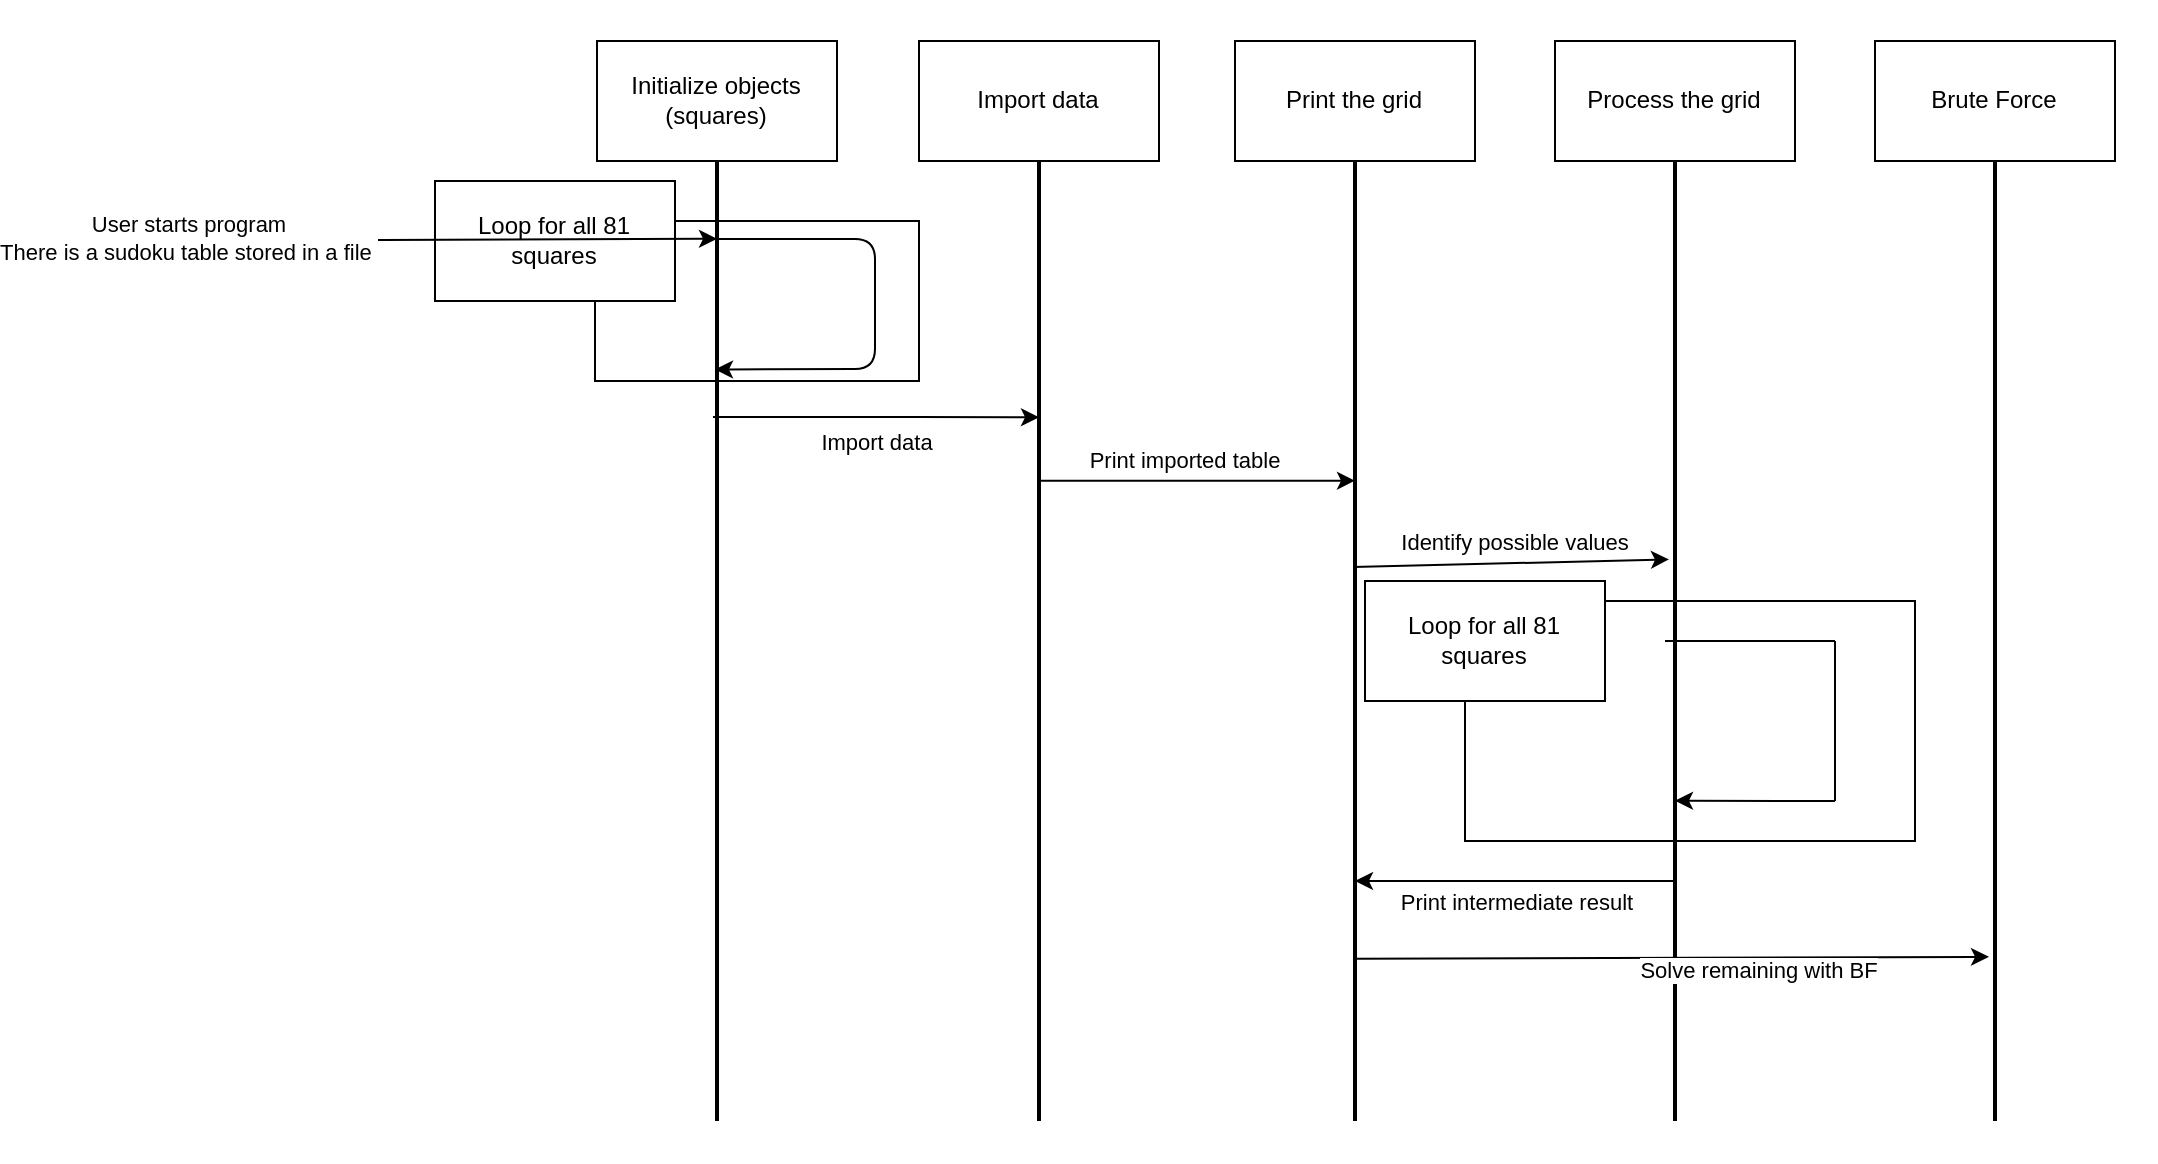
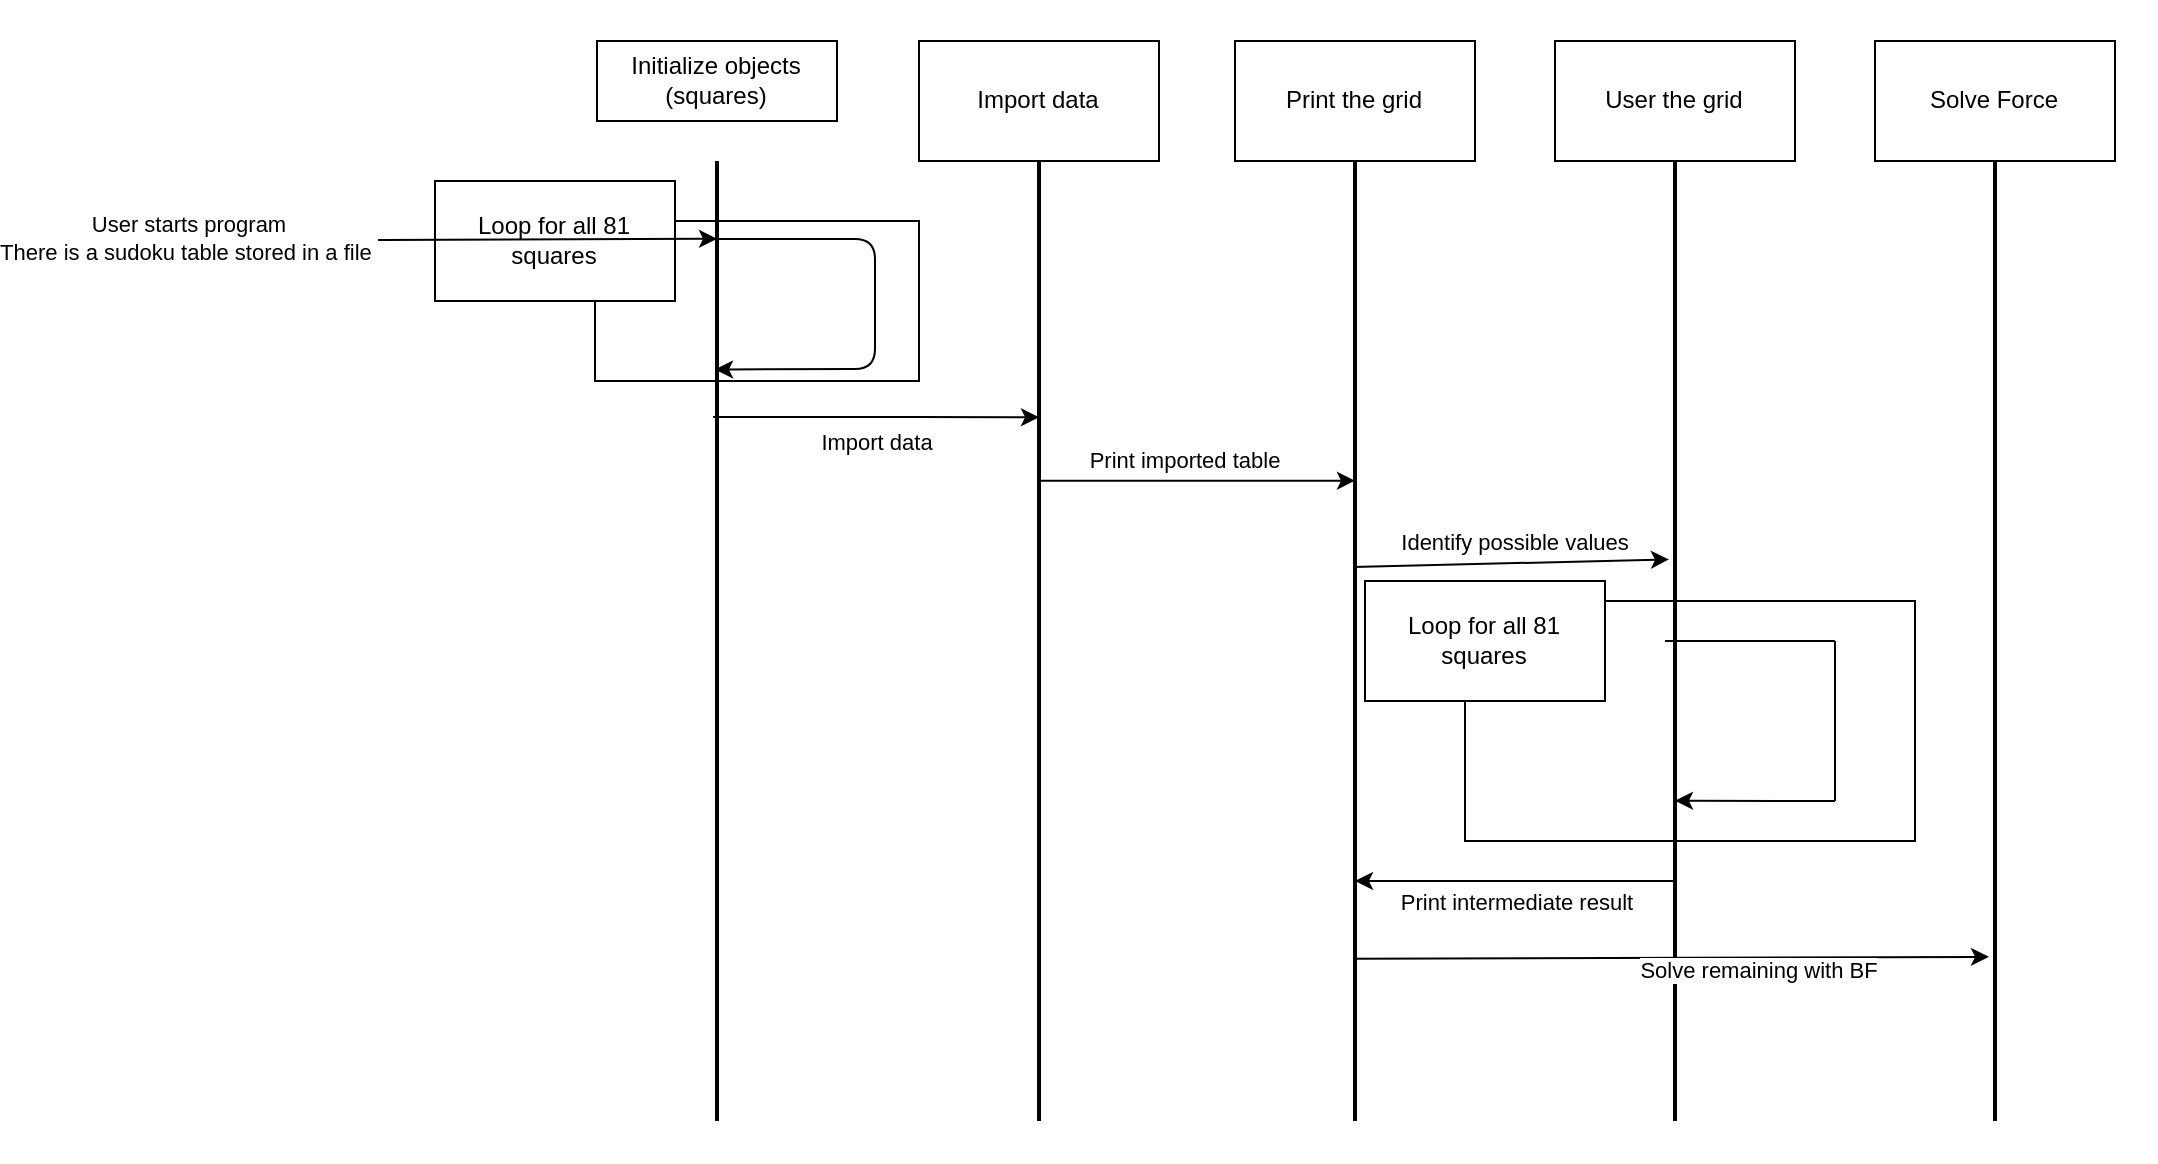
node "Initialize objects (squares)": size 240x120 -> 240x80
node "Process the grid": label "Process the grid" -> "User the grid"
node "Brute Force": label "Brute Force" -> "Solve Force"
